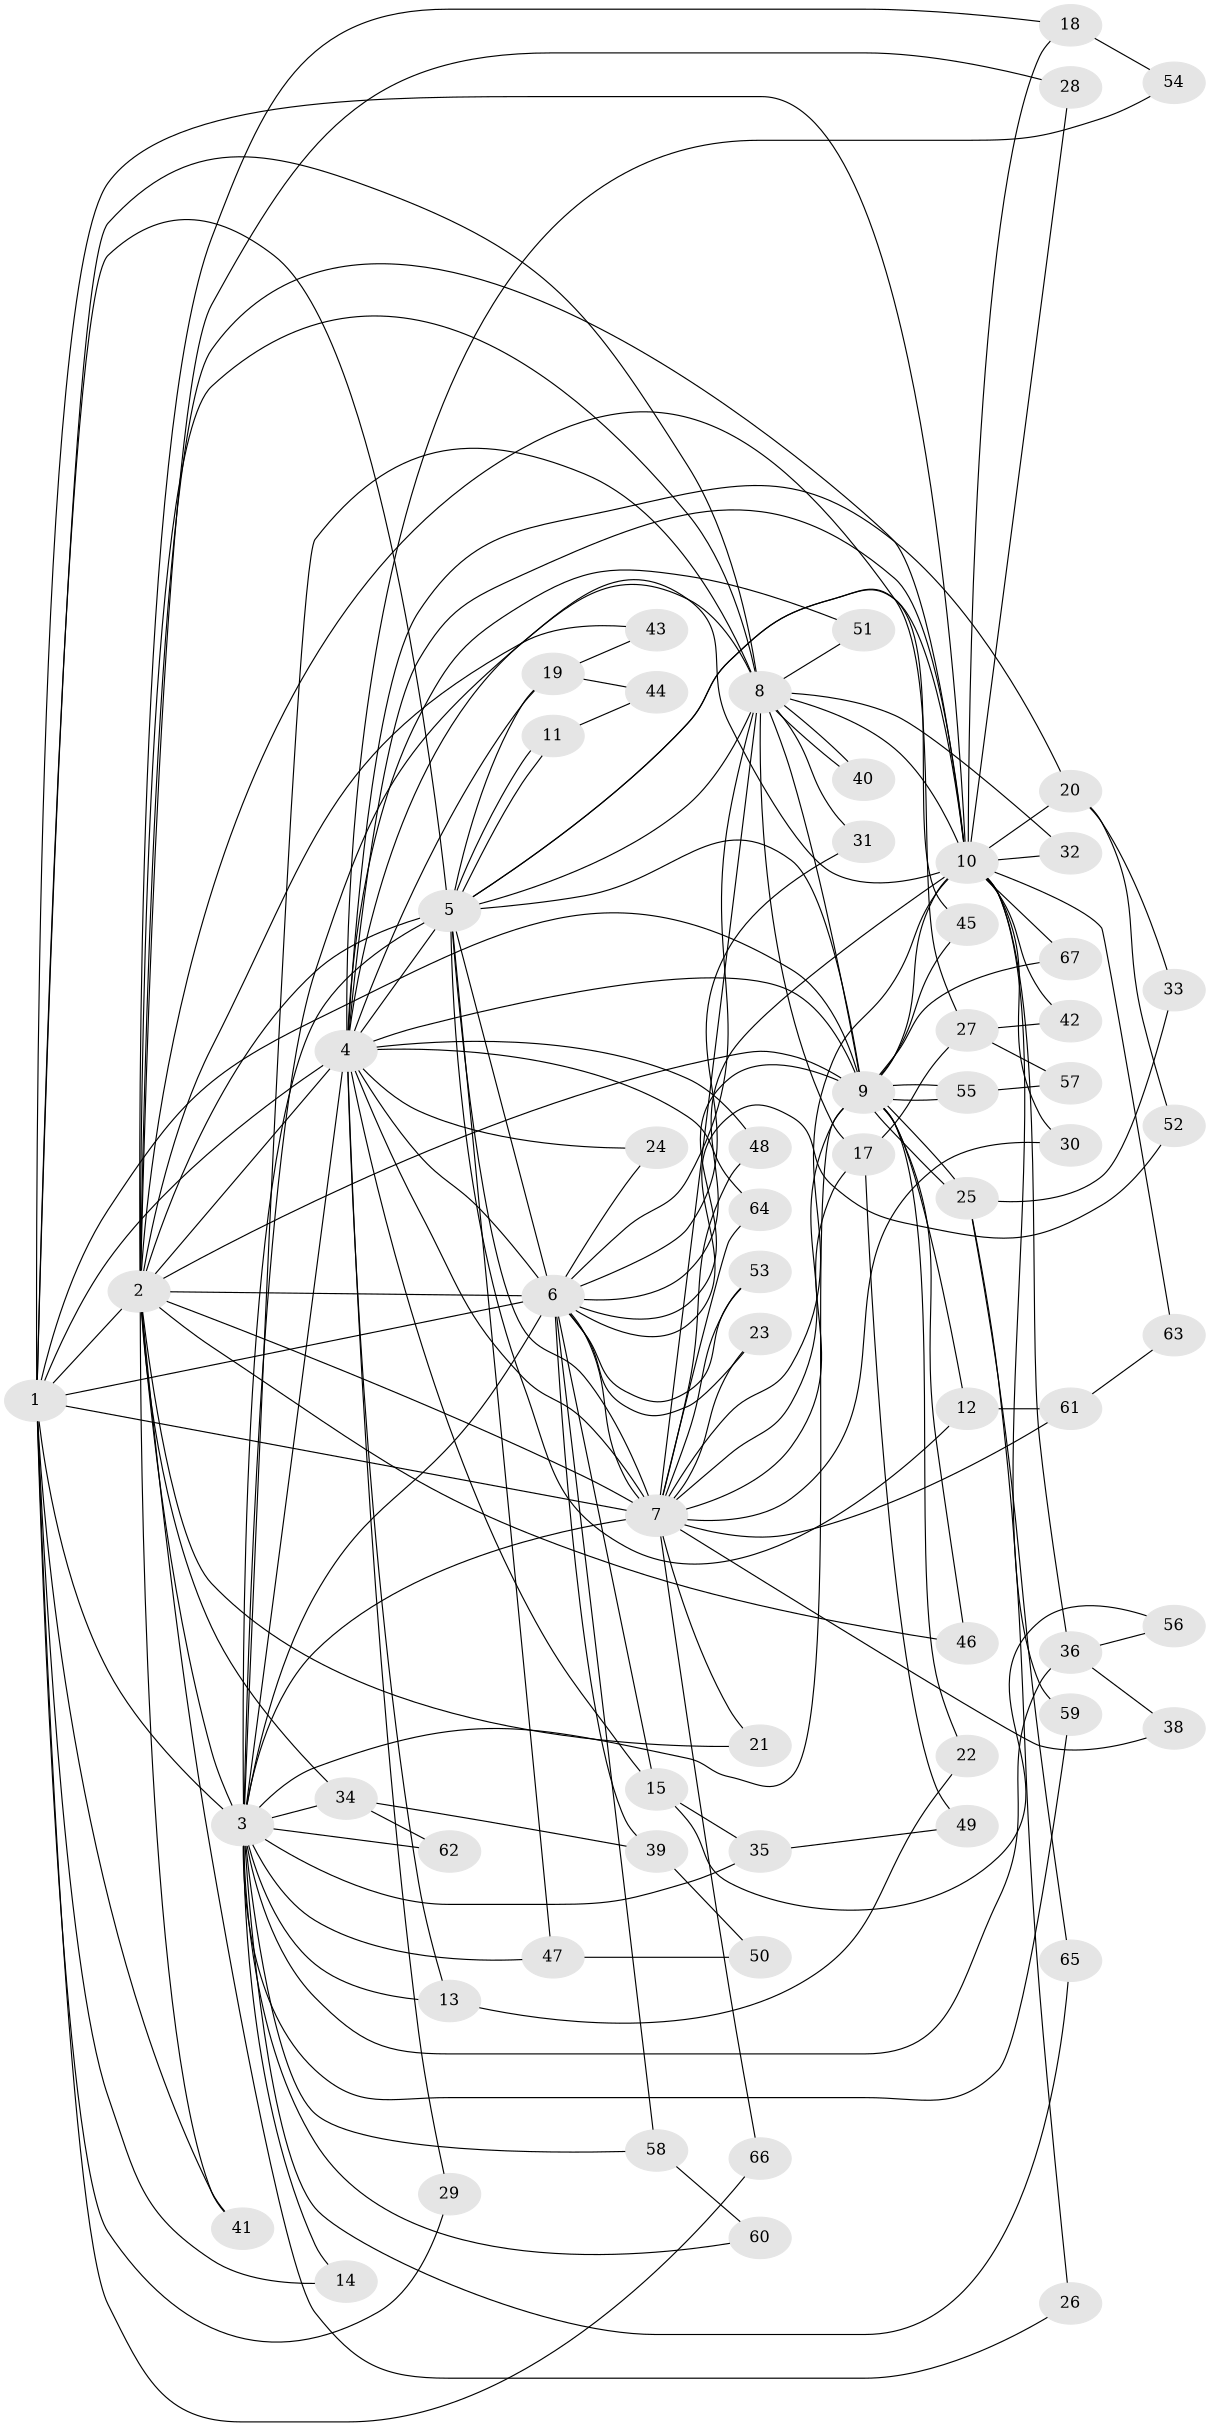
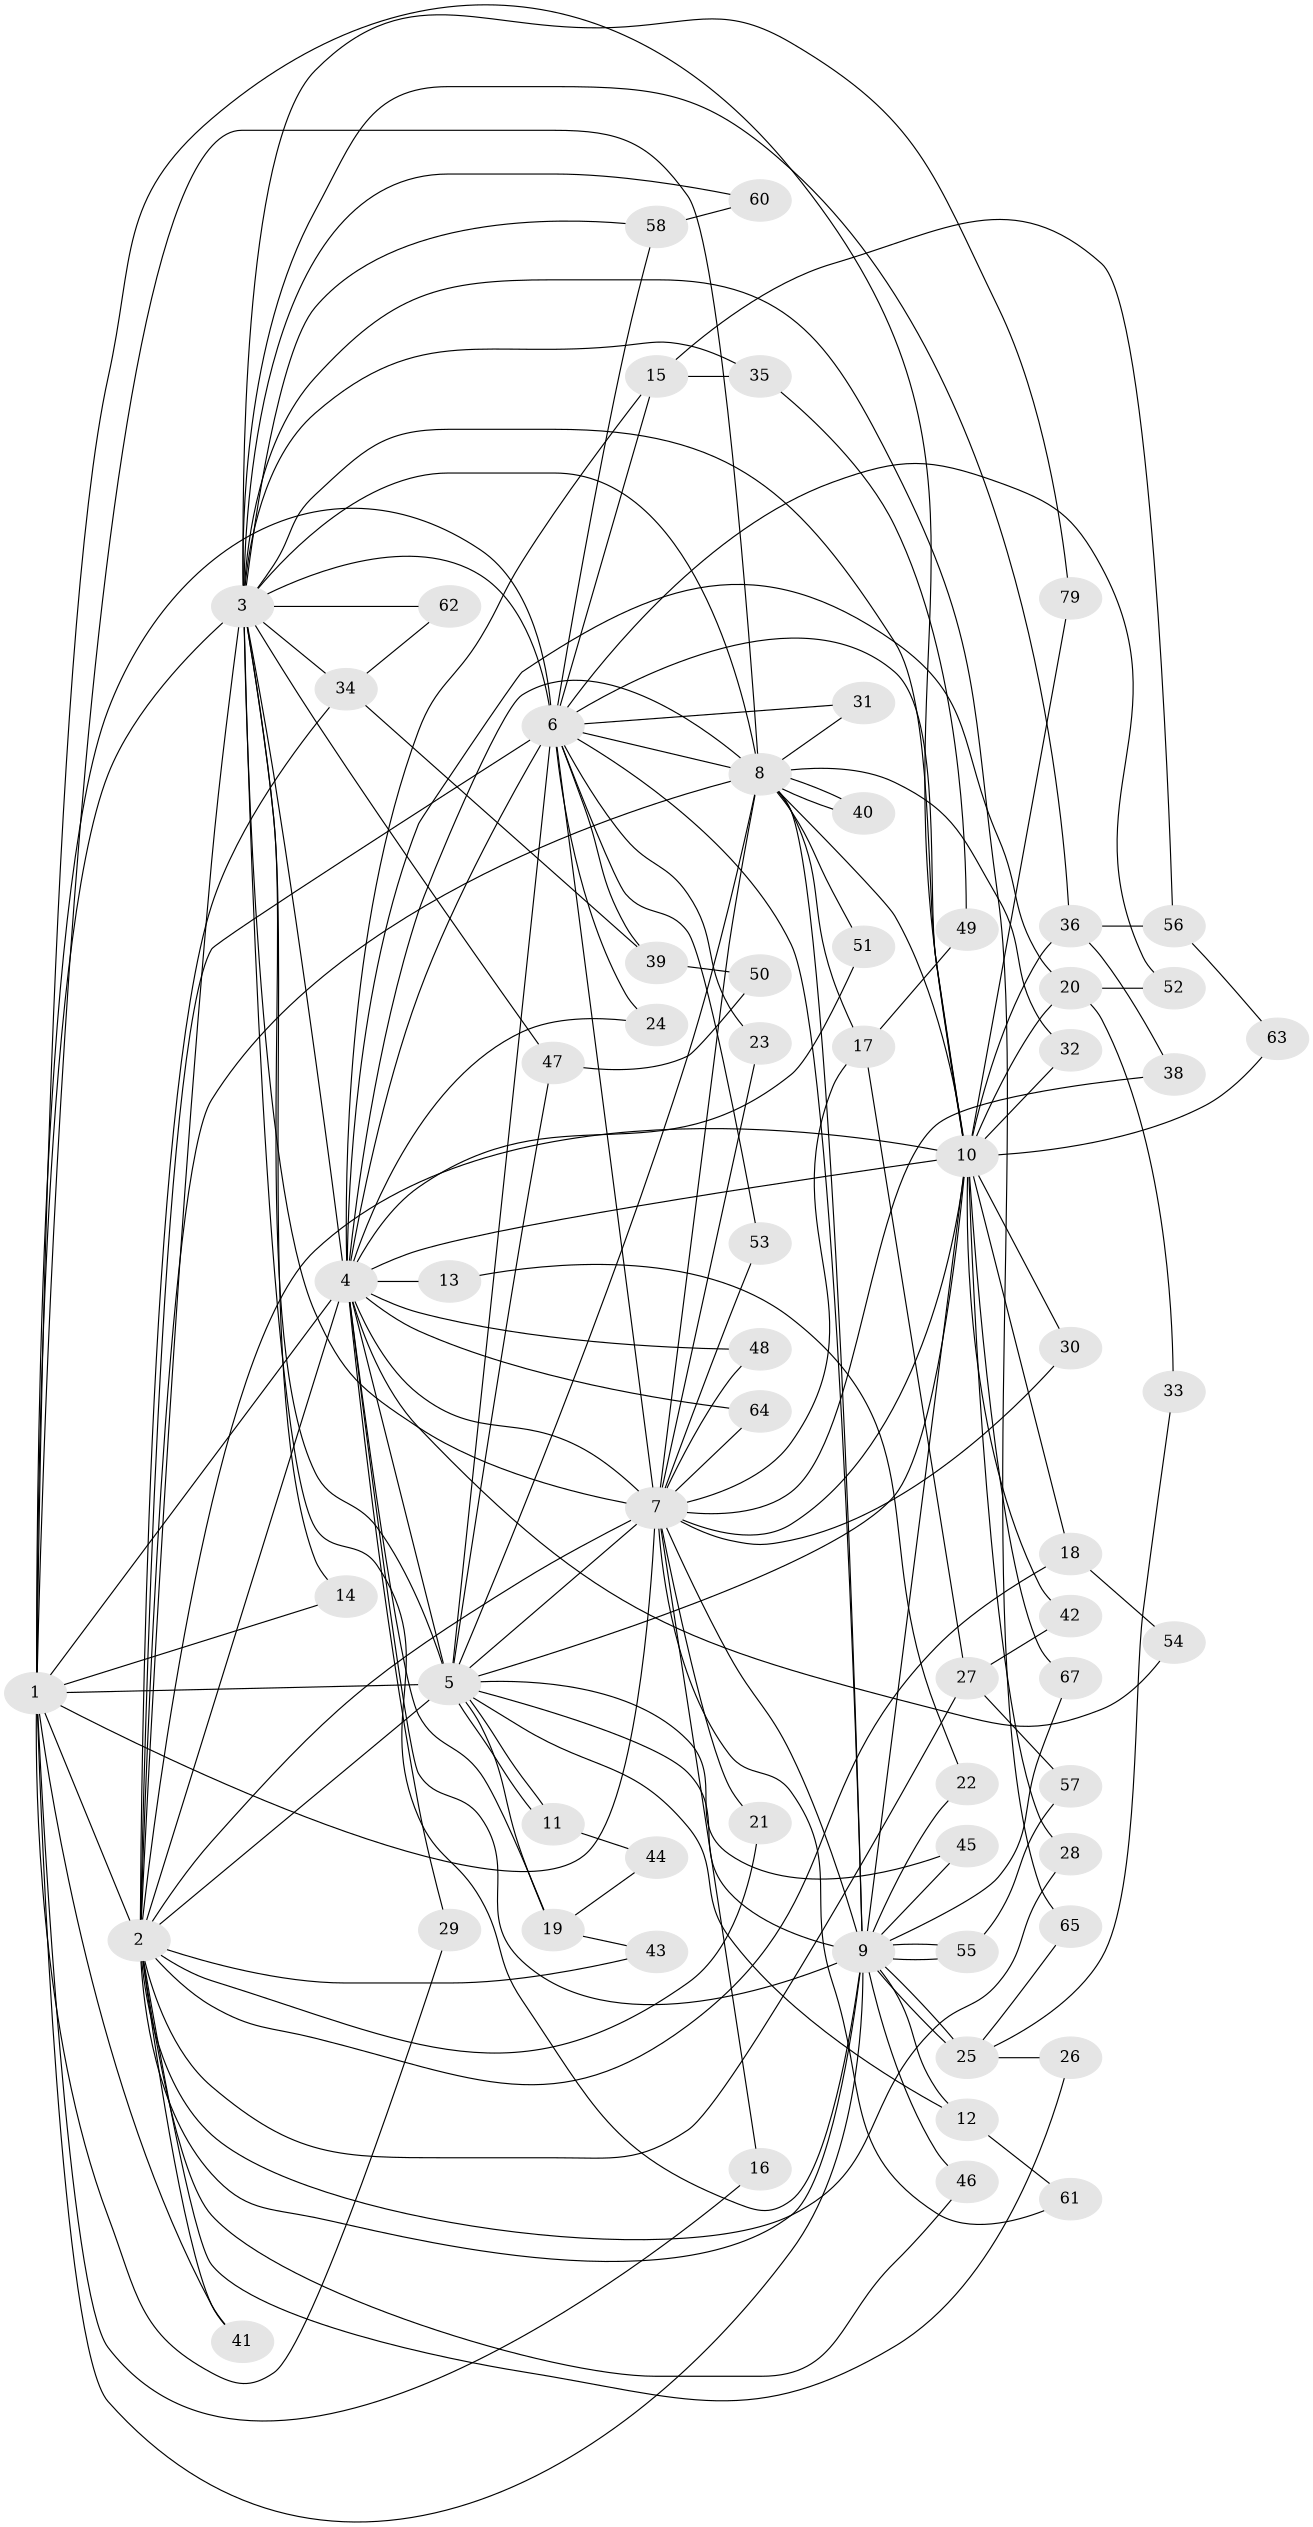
edge "63" -- "61": now "63" -- "56"
node "59": label "59" -> "79"
edge "3" -- "13": removed
node "66": label "66" -> "16"
